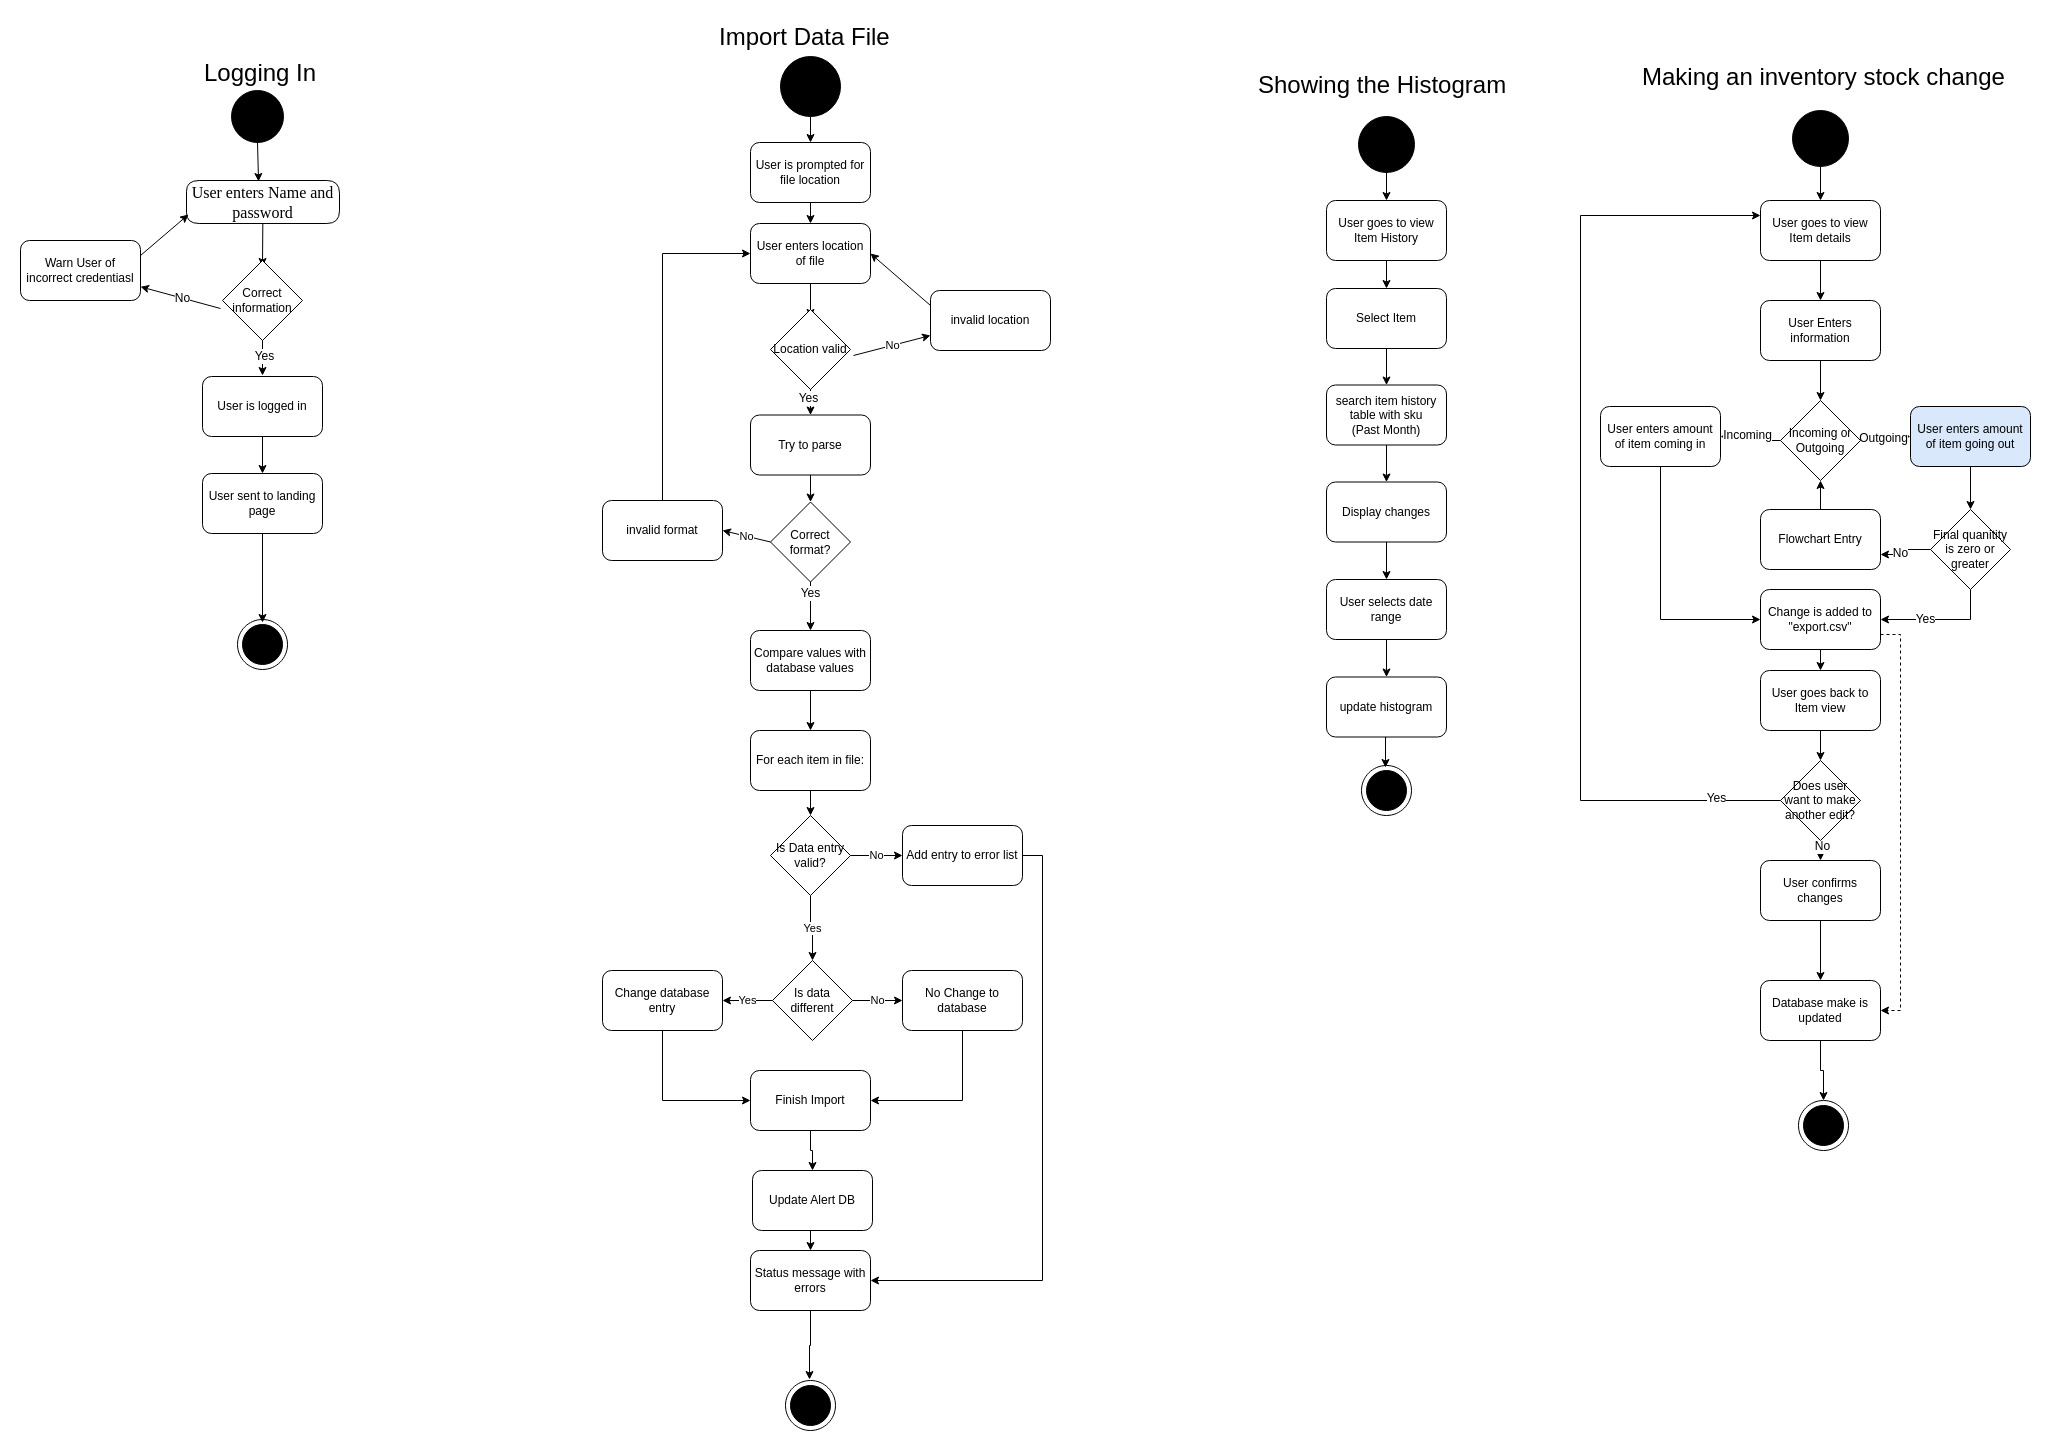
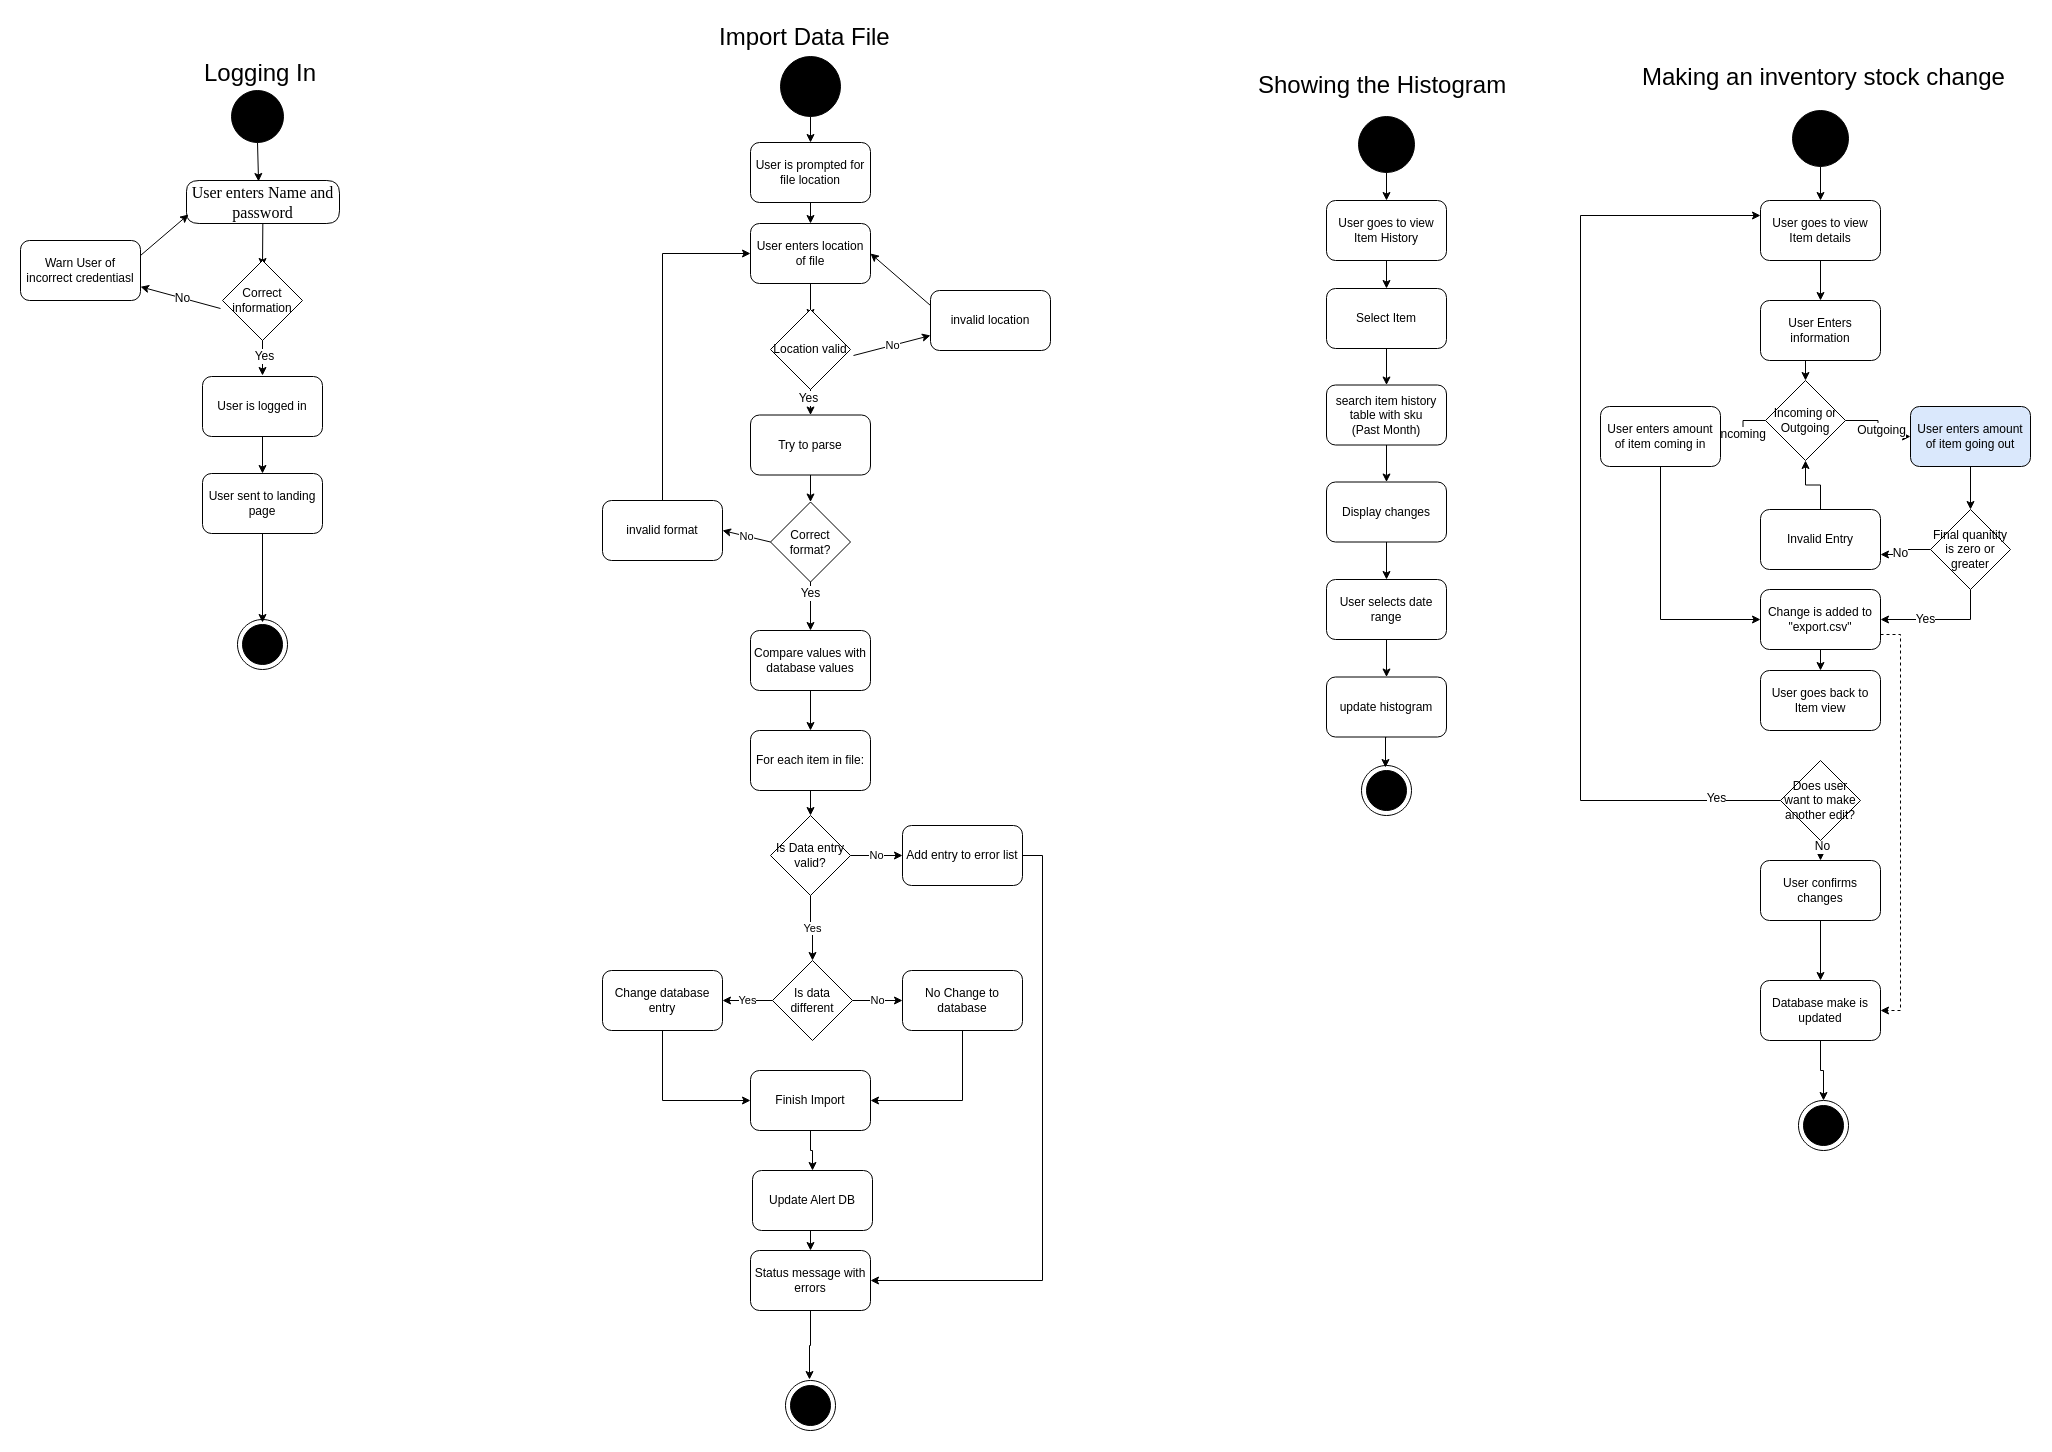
node "Incoming or Outgoing": moved (1821, 441) -> (1806, 421)
node "Flowchart Entry": label "Flowchart Entry" -> "Invalid Entry"
edge "User goes back to Item view" -> "Does user want to make another edit?": removed
